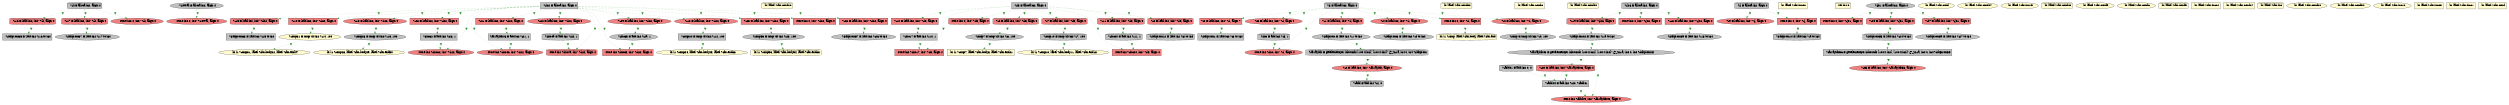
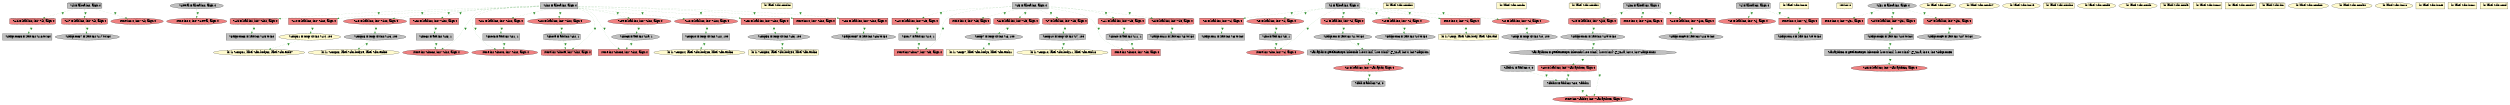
node "%3 = load i32, i32* %i, align 7": label "%3 = load i32, i32* %i, align 7" -> "%3 = load i32, i32* %i, align 4"
node "%arrayidx46 = add i32 %21, 1": label "%arrayidx46 = add i32 %21, 1" -> "%inc46 = add i32 %21, 1"
